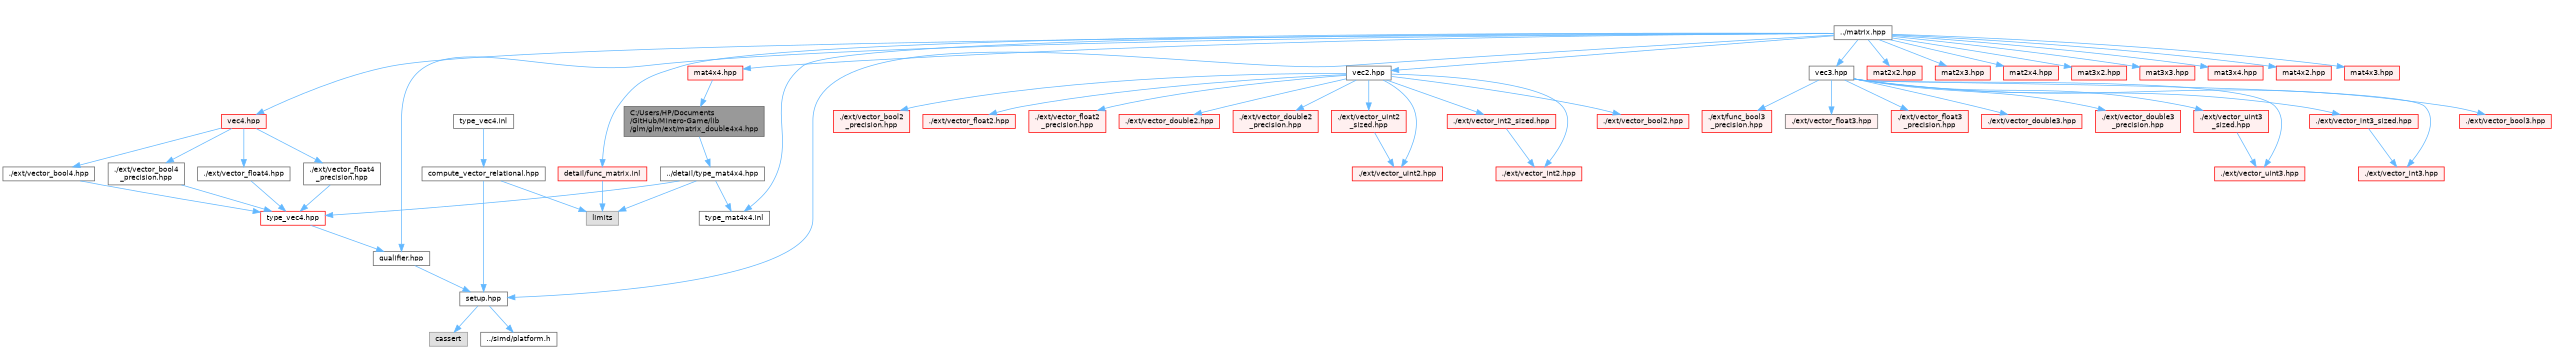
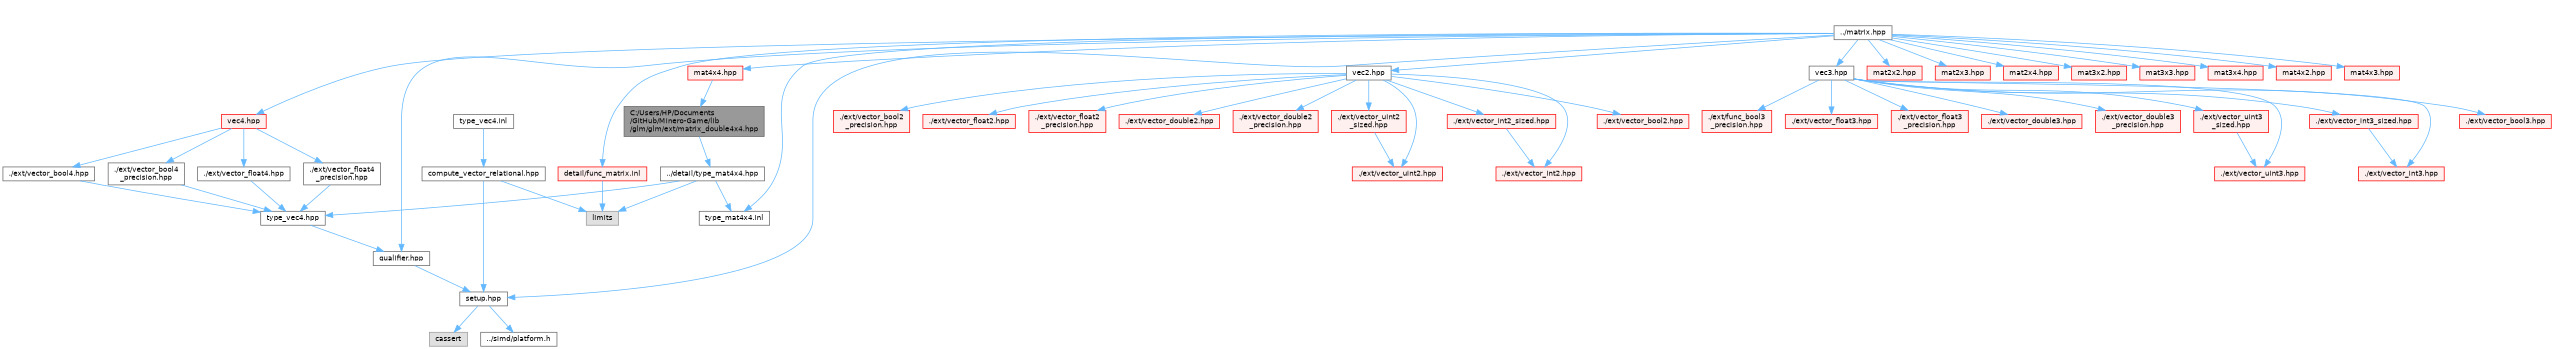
node "./ext/vector_float3.hpp": color grey40 -> red
node "type_vec4.hpp": color red -> grey40
